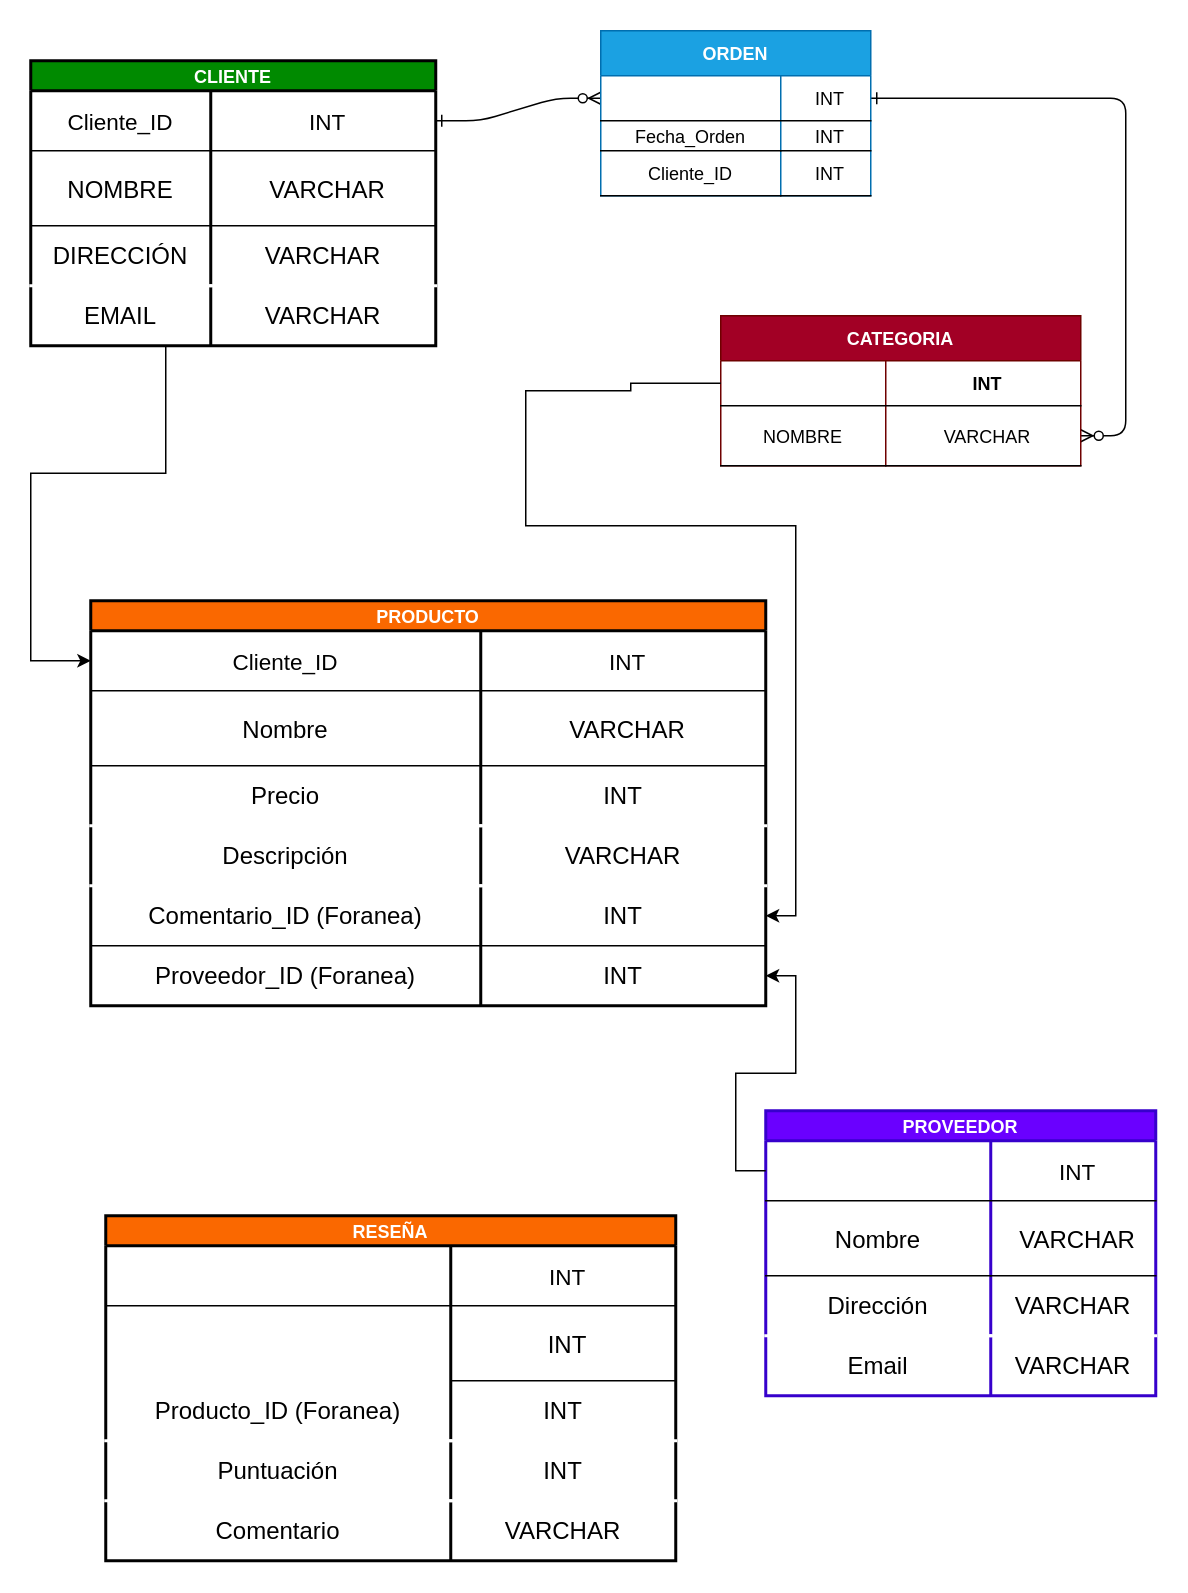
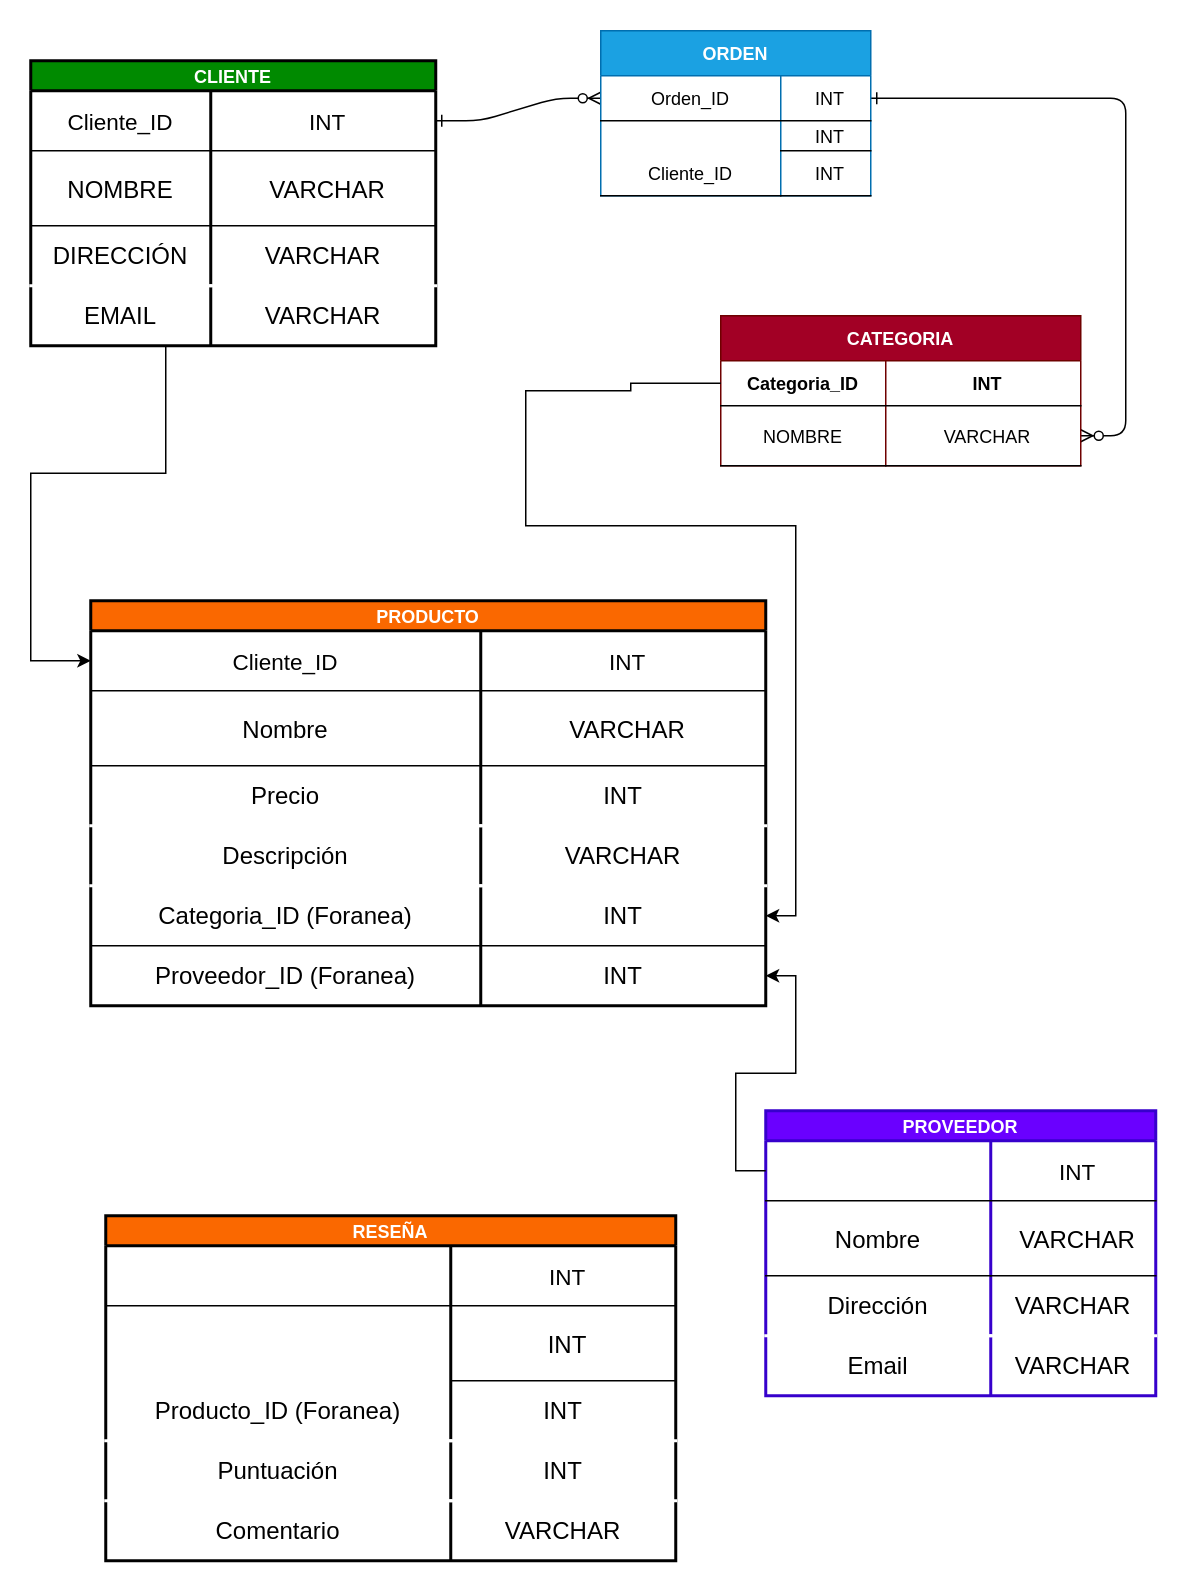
node "Orden_ID": added
node "Fecha_Orden": removed
node "Categoria_ID": added
node "Comentario_ID (Foranea)": label "Comentario_ID (Foranea)" -> "Categoria_ID (Foranea)"
